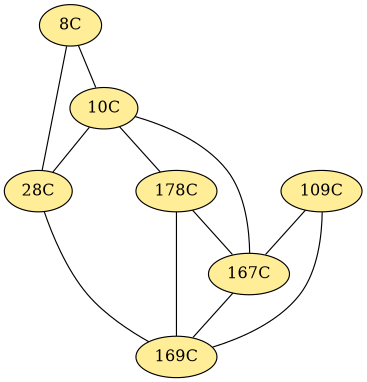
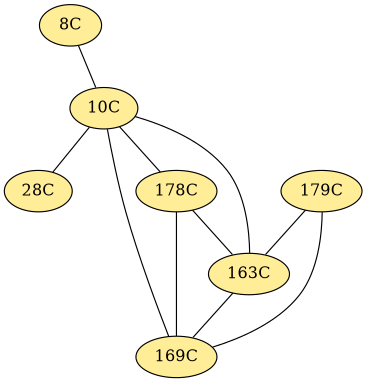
edge "8C" -- "28C": removed
node "109C": label "109C" -> "179C"
node "167C": label "167C" -> "163C"
edge "28C" -- "169C": now "10C" -- "169C"
